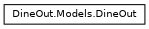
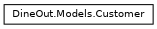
node "DineOut.Models.DineOut": label "DineOut.Models.DineOut" -> "DineOut.Models.Customer"
